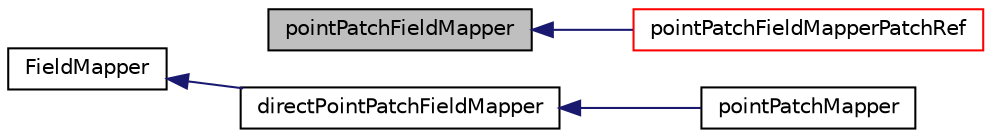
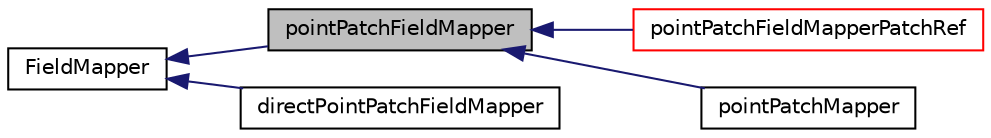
edge "pointPatchFieldMapper" -> "FieldMapper": added
edge "pointPatchMapper" -> "directPointPatchFieldMapper": now "pointPatchMapper" -> "pointPatchFieldMapper"
